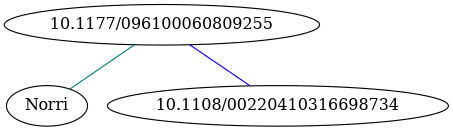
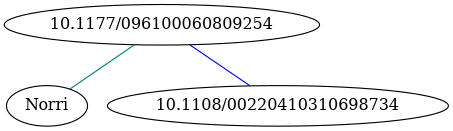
node "10.1177/096100060809255": label "10.1177/096100060809255" -> "10.1177/096100060809254"
node "10.1108/00220410316698734": label "10.1108/00220410316698734" -> "10.1108/00220410310698734"
